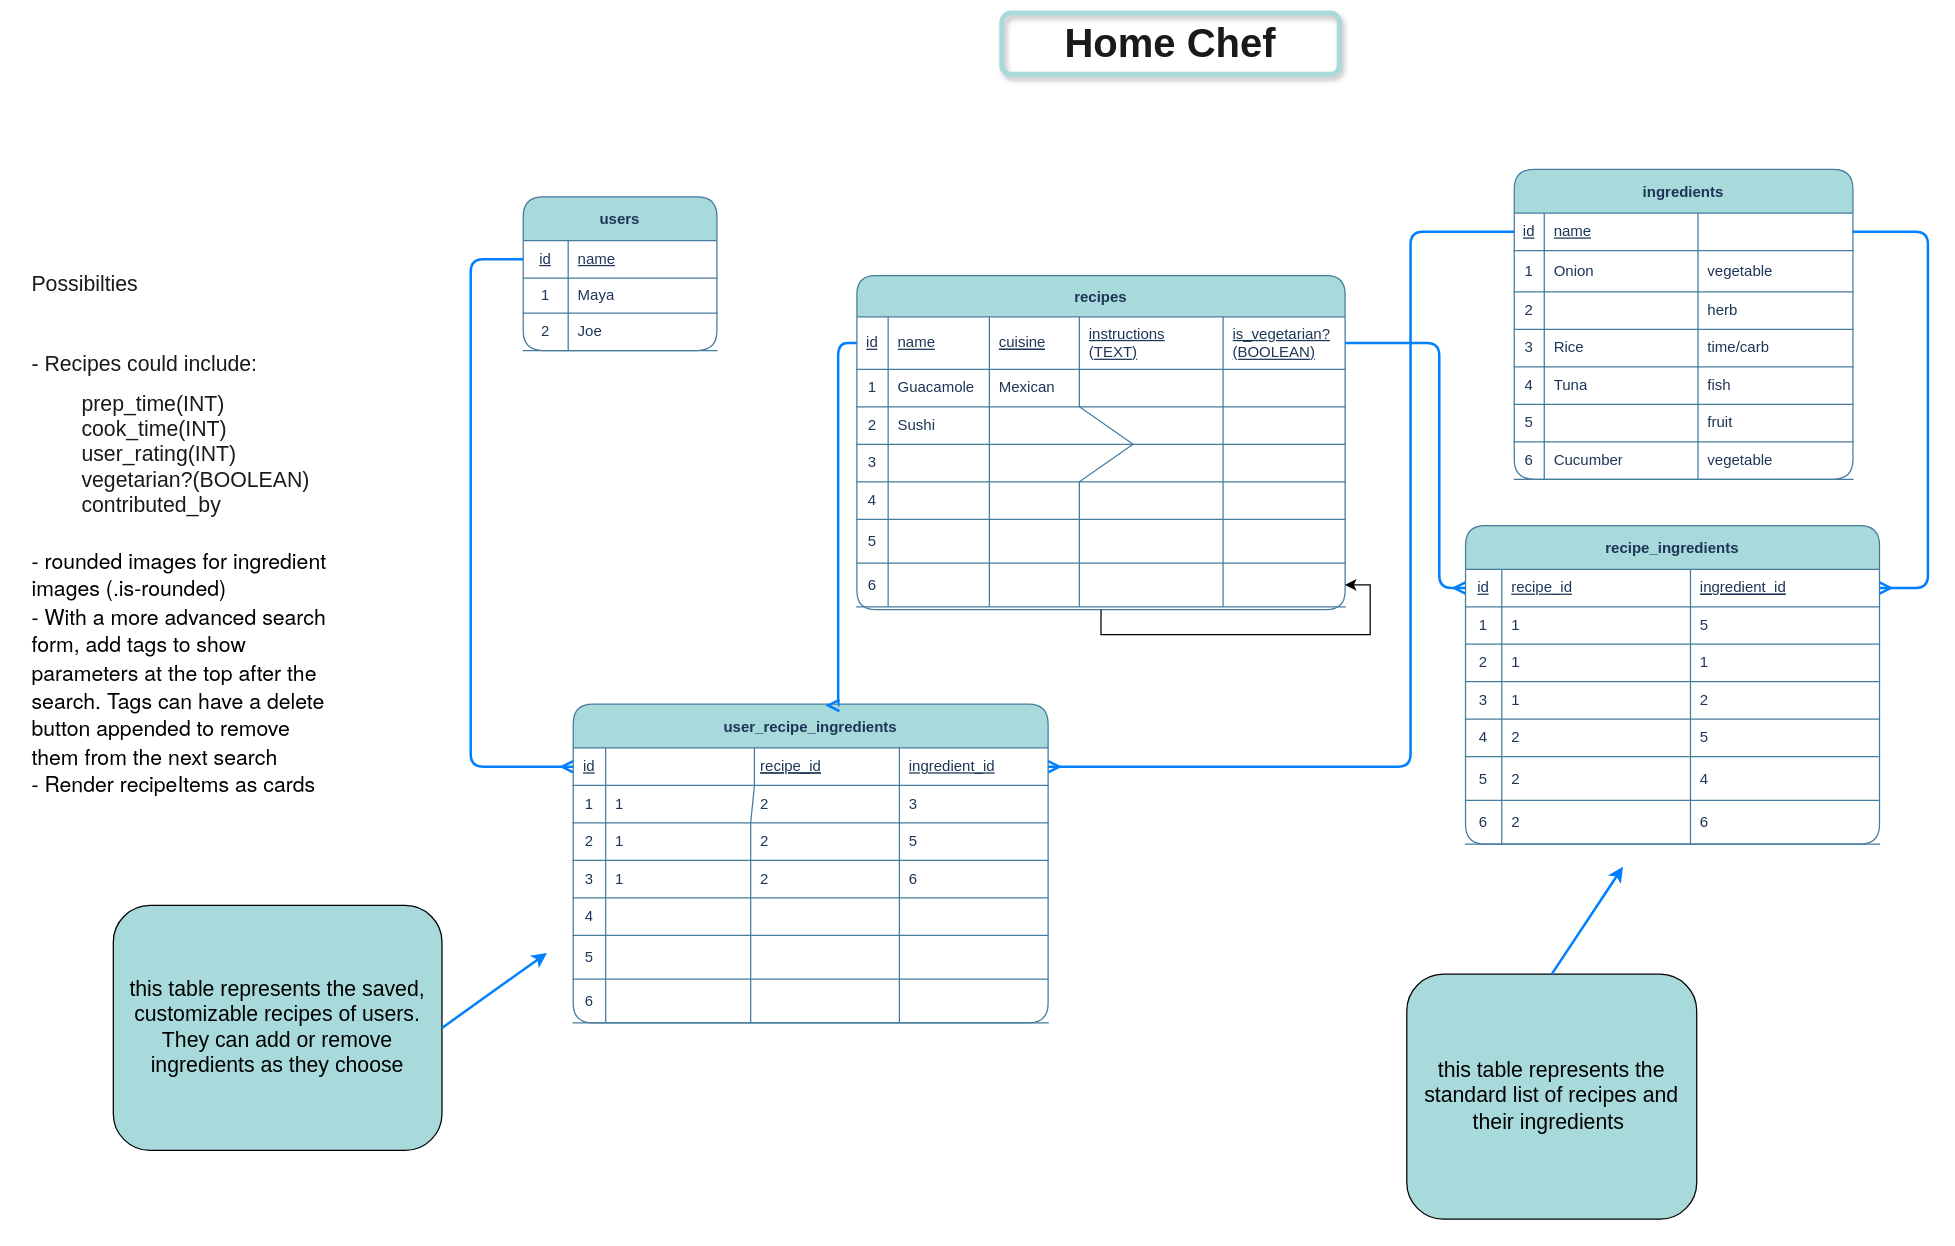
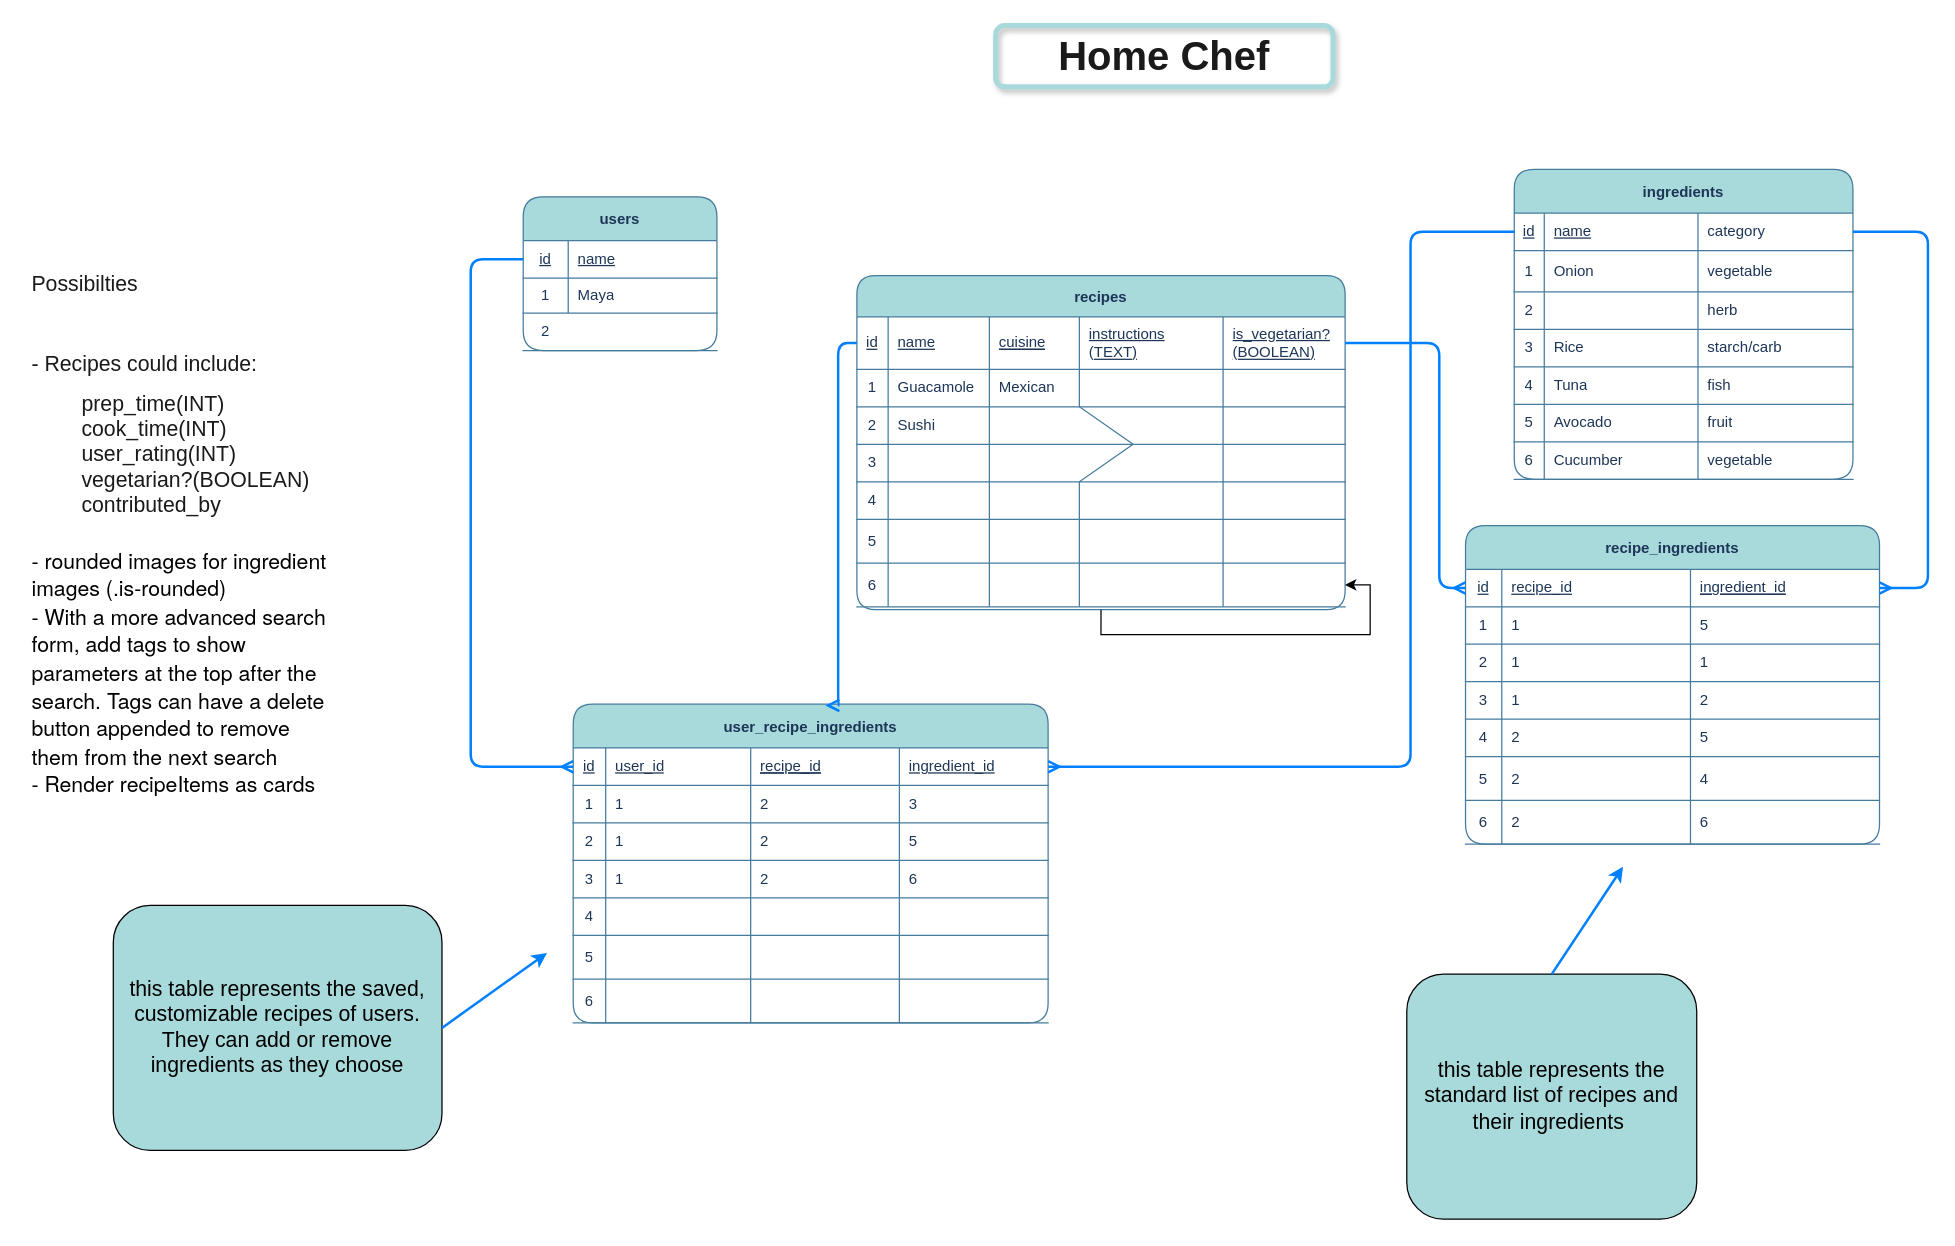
node "Home Chef": moved (1171, 44) -> (1164, 56)
node "category": added
node "Joe": removed
node "time/carb": label "time/carb" -> "starch/carb"
node "Avocado": added
node "user_id": added
